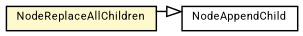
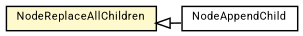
edge "NodeReplaceAllChildren" -> "NodeAppendChild": reversed
